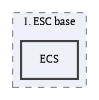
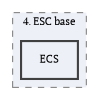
cluster "1. ESC base": label "1. ESC base" -> "4. ESC base"
